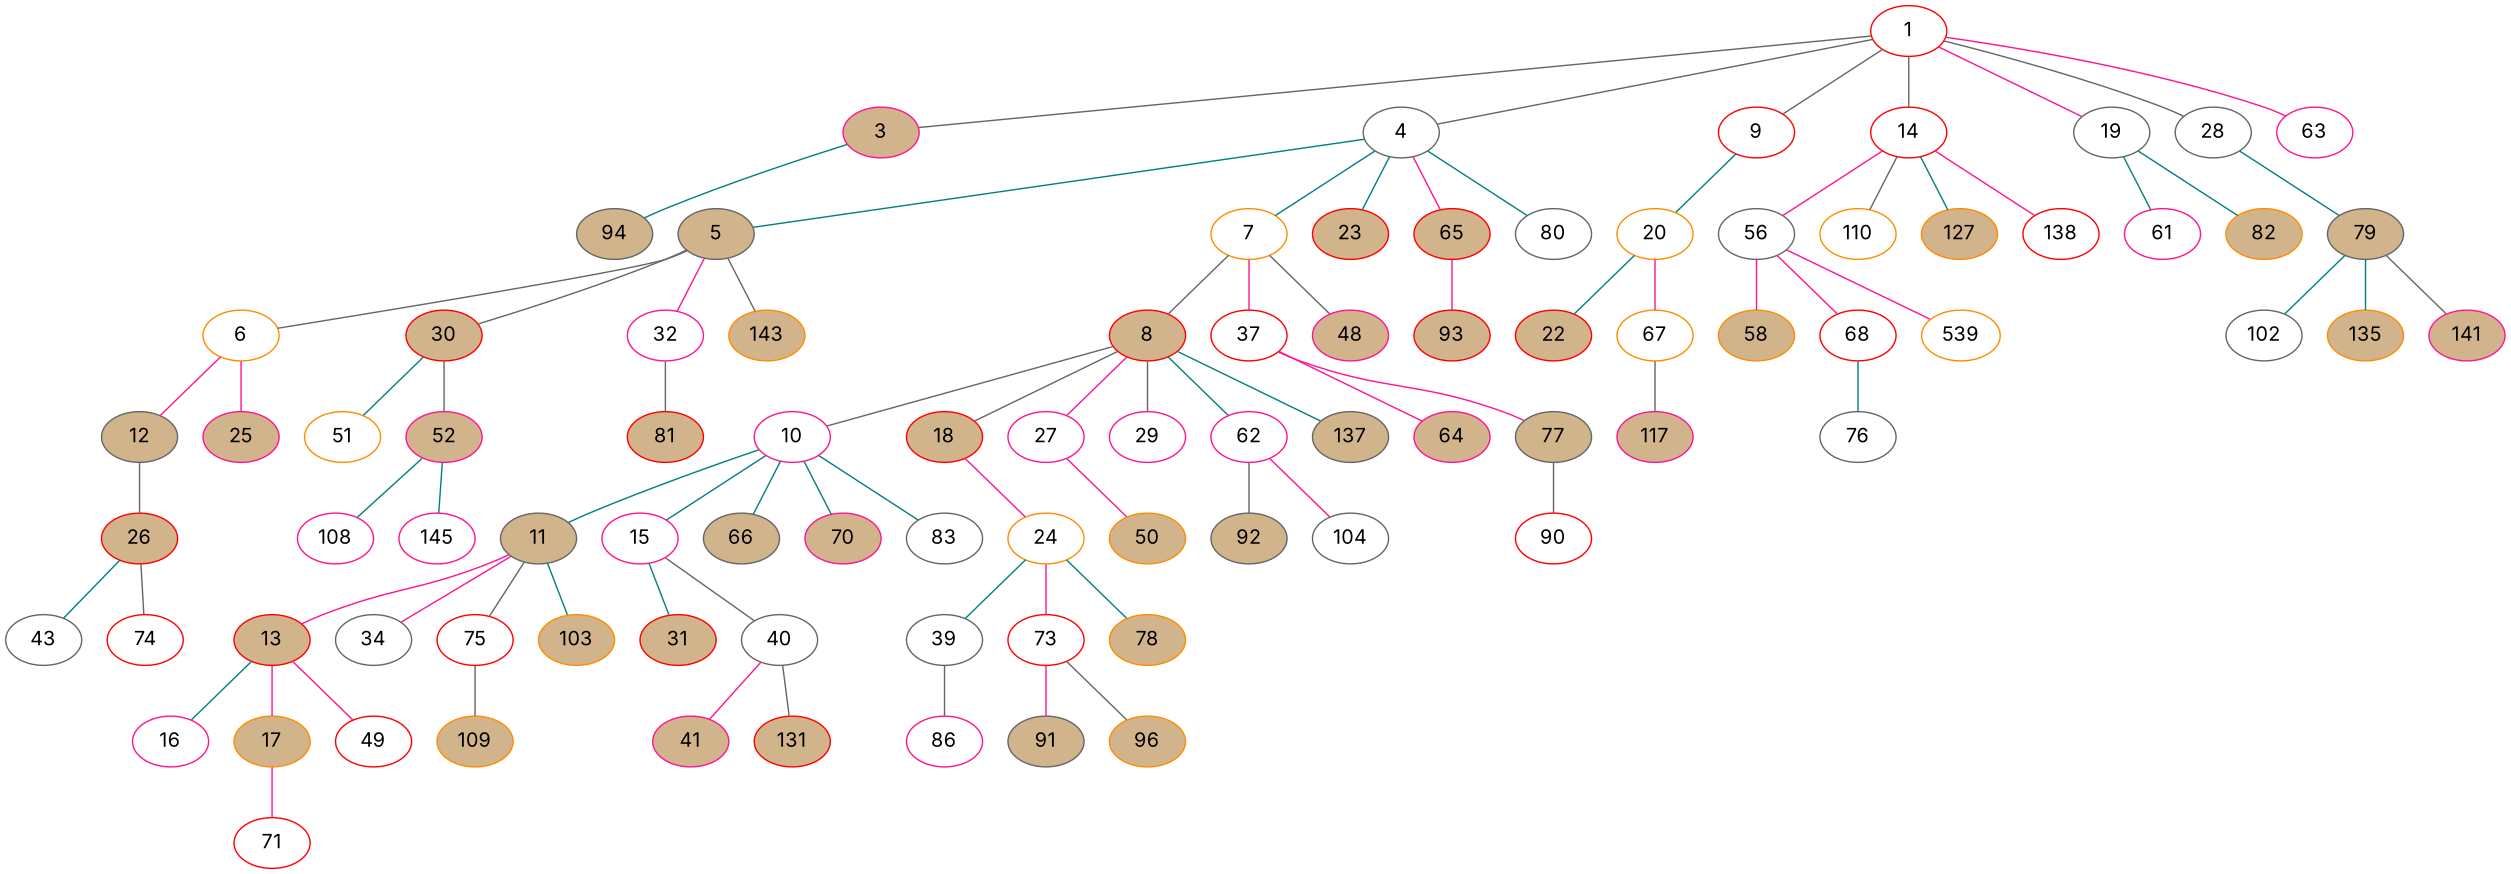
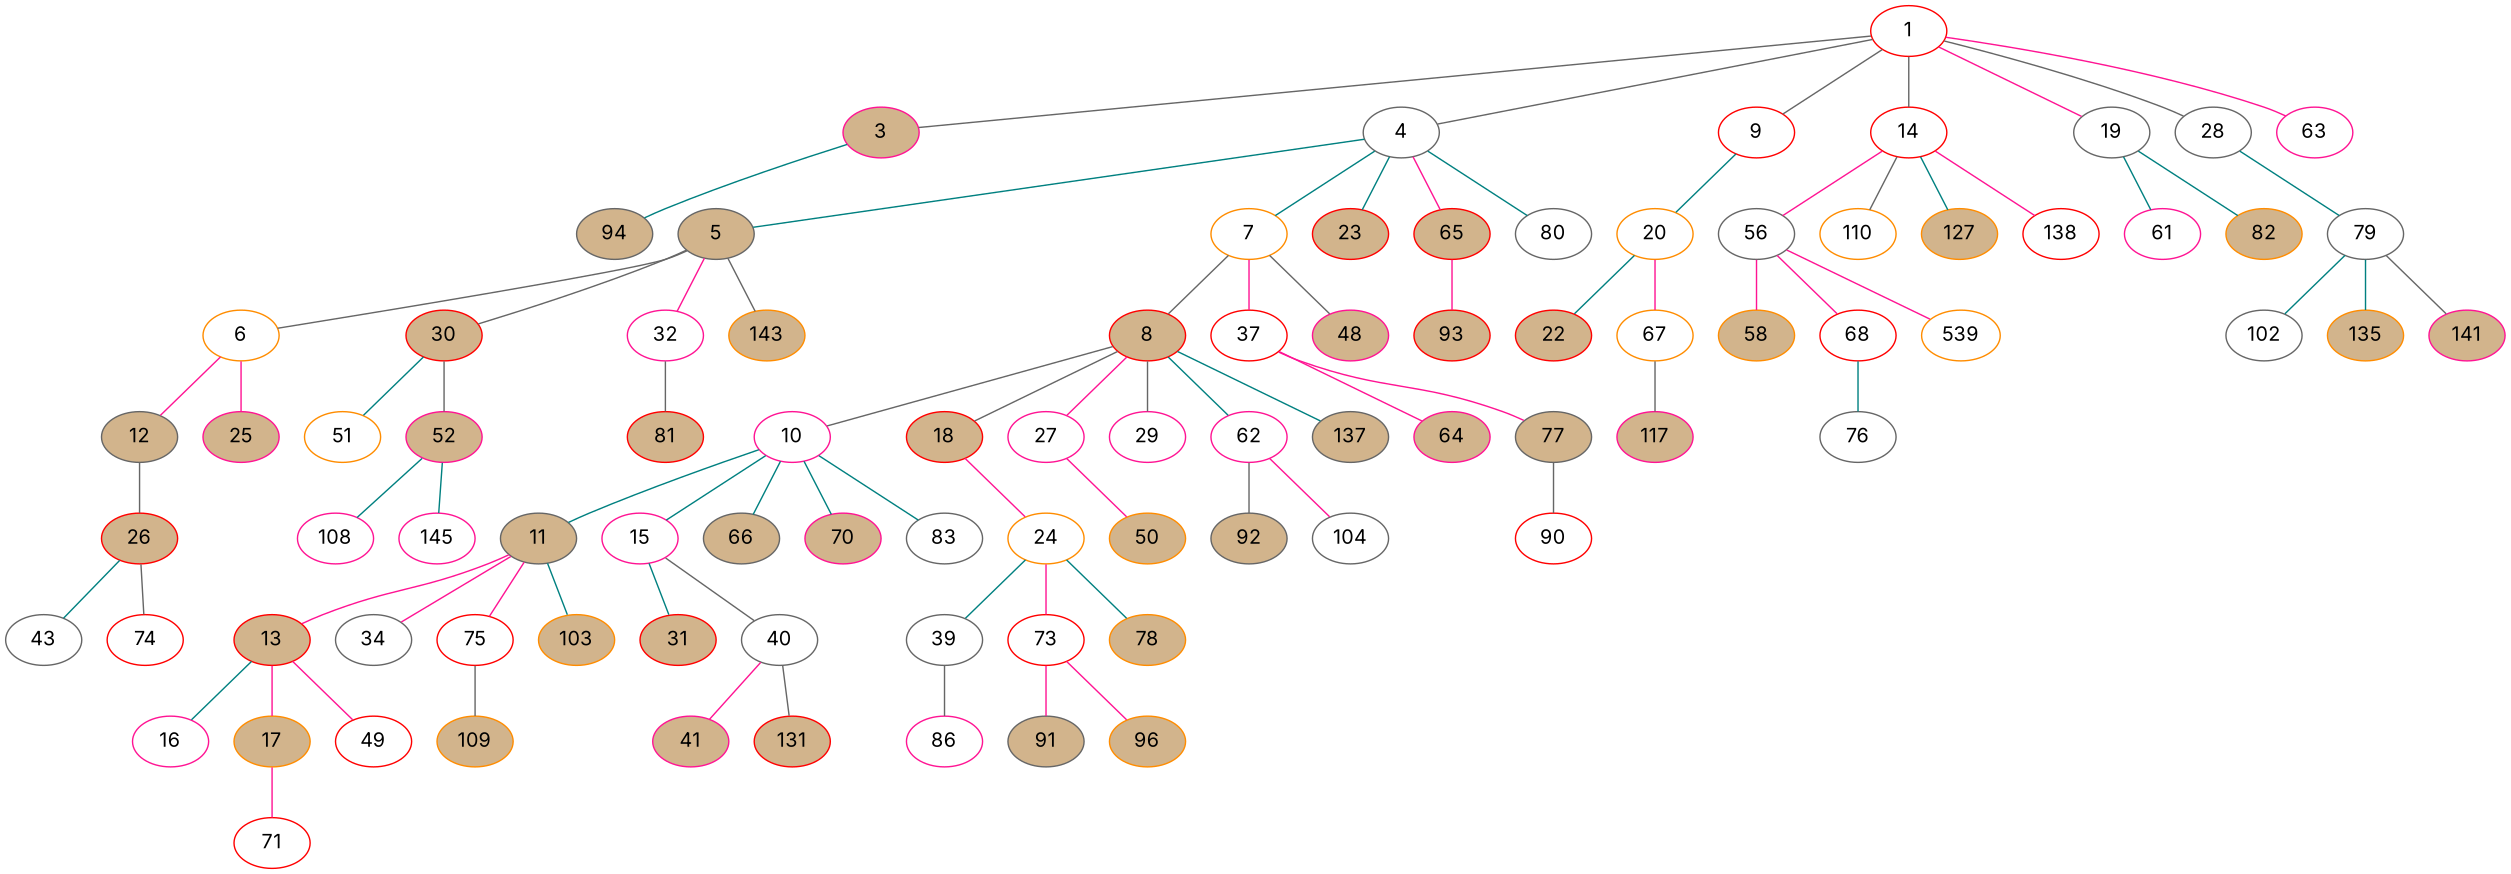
node "79": fillcolor tan -> white
edge "11" -- "75": color gray40 -> deeppink
edge "73" -- "96": color gray40 -> deeppink
